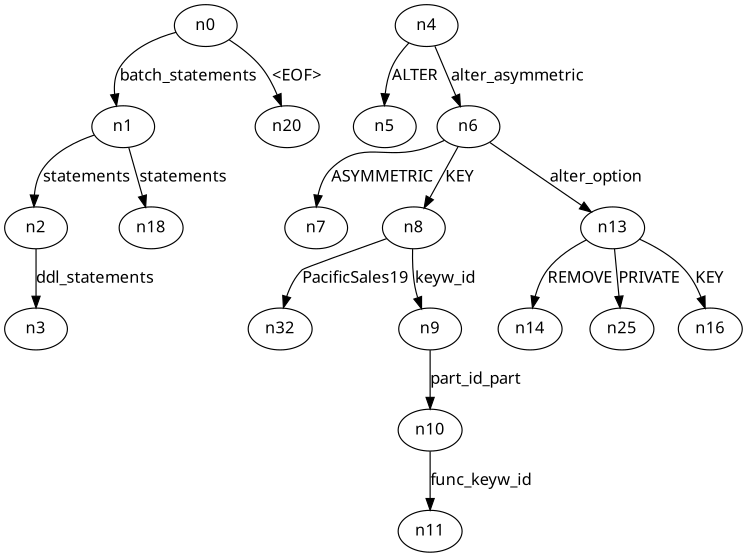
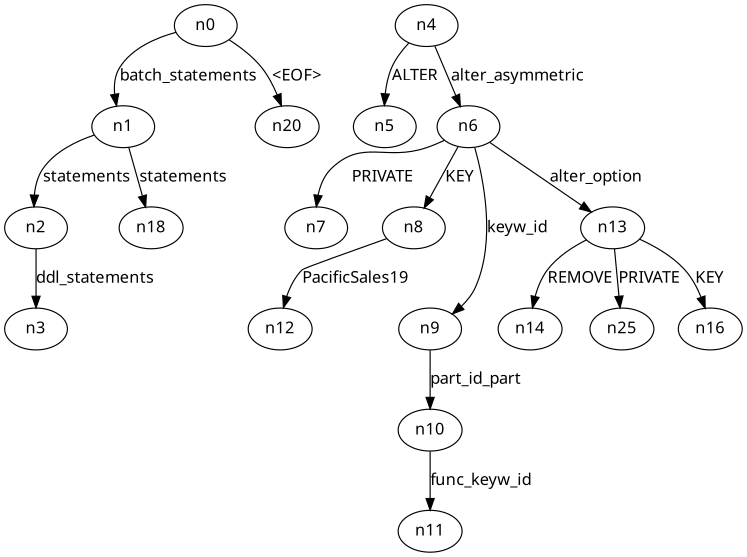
edge "n6" -> "n7": label "ASYMMETRIC" -> "PRIVATE"
edge "n8" -> "n9": now "n6" -> "n9"
node "n32": label "n32" -> "n12"
